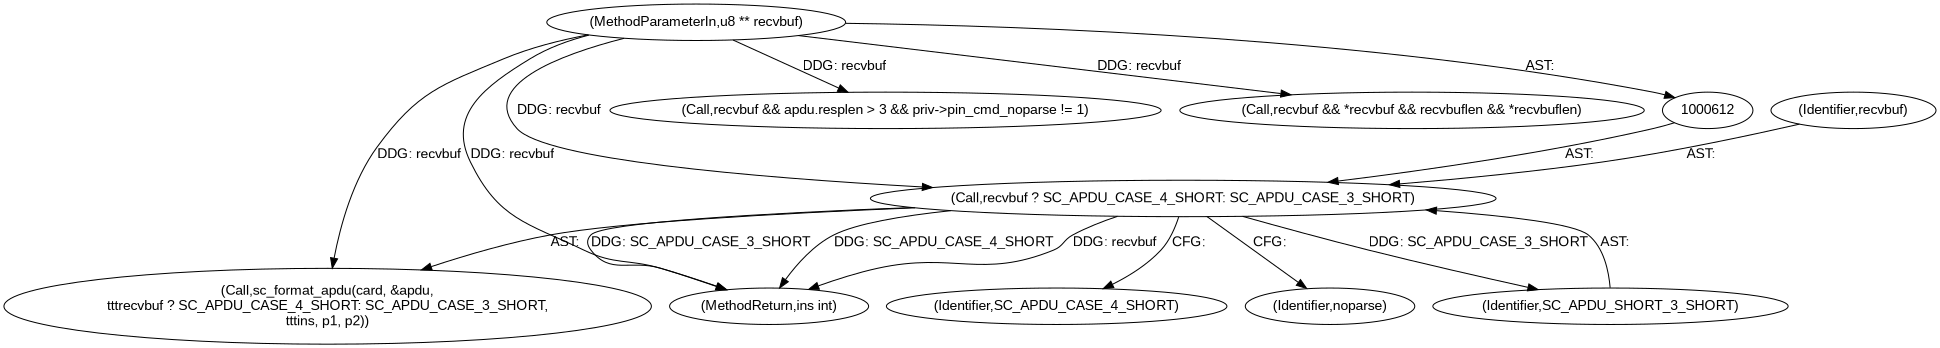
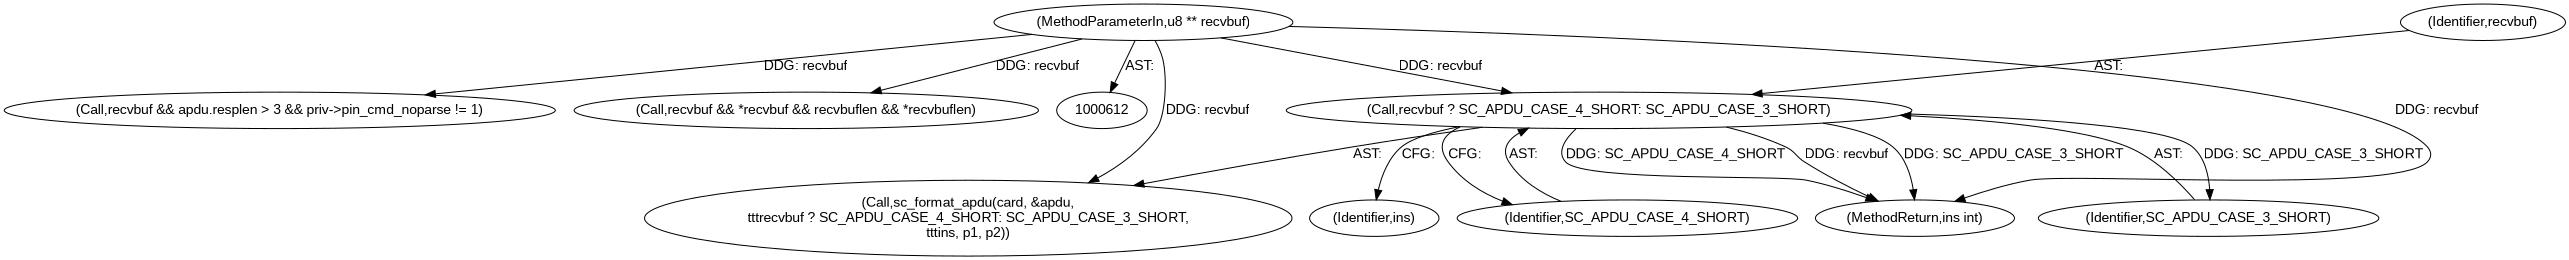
edge "1000612" -> "(Call,recvbuf ? SC_APDU_CASE_4_SHORT: SC_APDU_CASE_3_SHORT)": now "(Identifier,SC_APDU_CASE_4_SHORT)" -> "(Call,recvbuf ? SC_APDU_CASE_4_SHORT: SC_APDU_CASE_3_SHORT)"
node "(Identifier,noparse)": label "(Identifier,noparse)" -> "(Identifier,ins)"
node "(Identifier,SC_APDU_SHORT_3_SHORT)": label "(Identifier,SC_APDU_SHORT_3_SHORT)" -> "(Identifier,SC_APDU_CASE_3_SHORT)"
